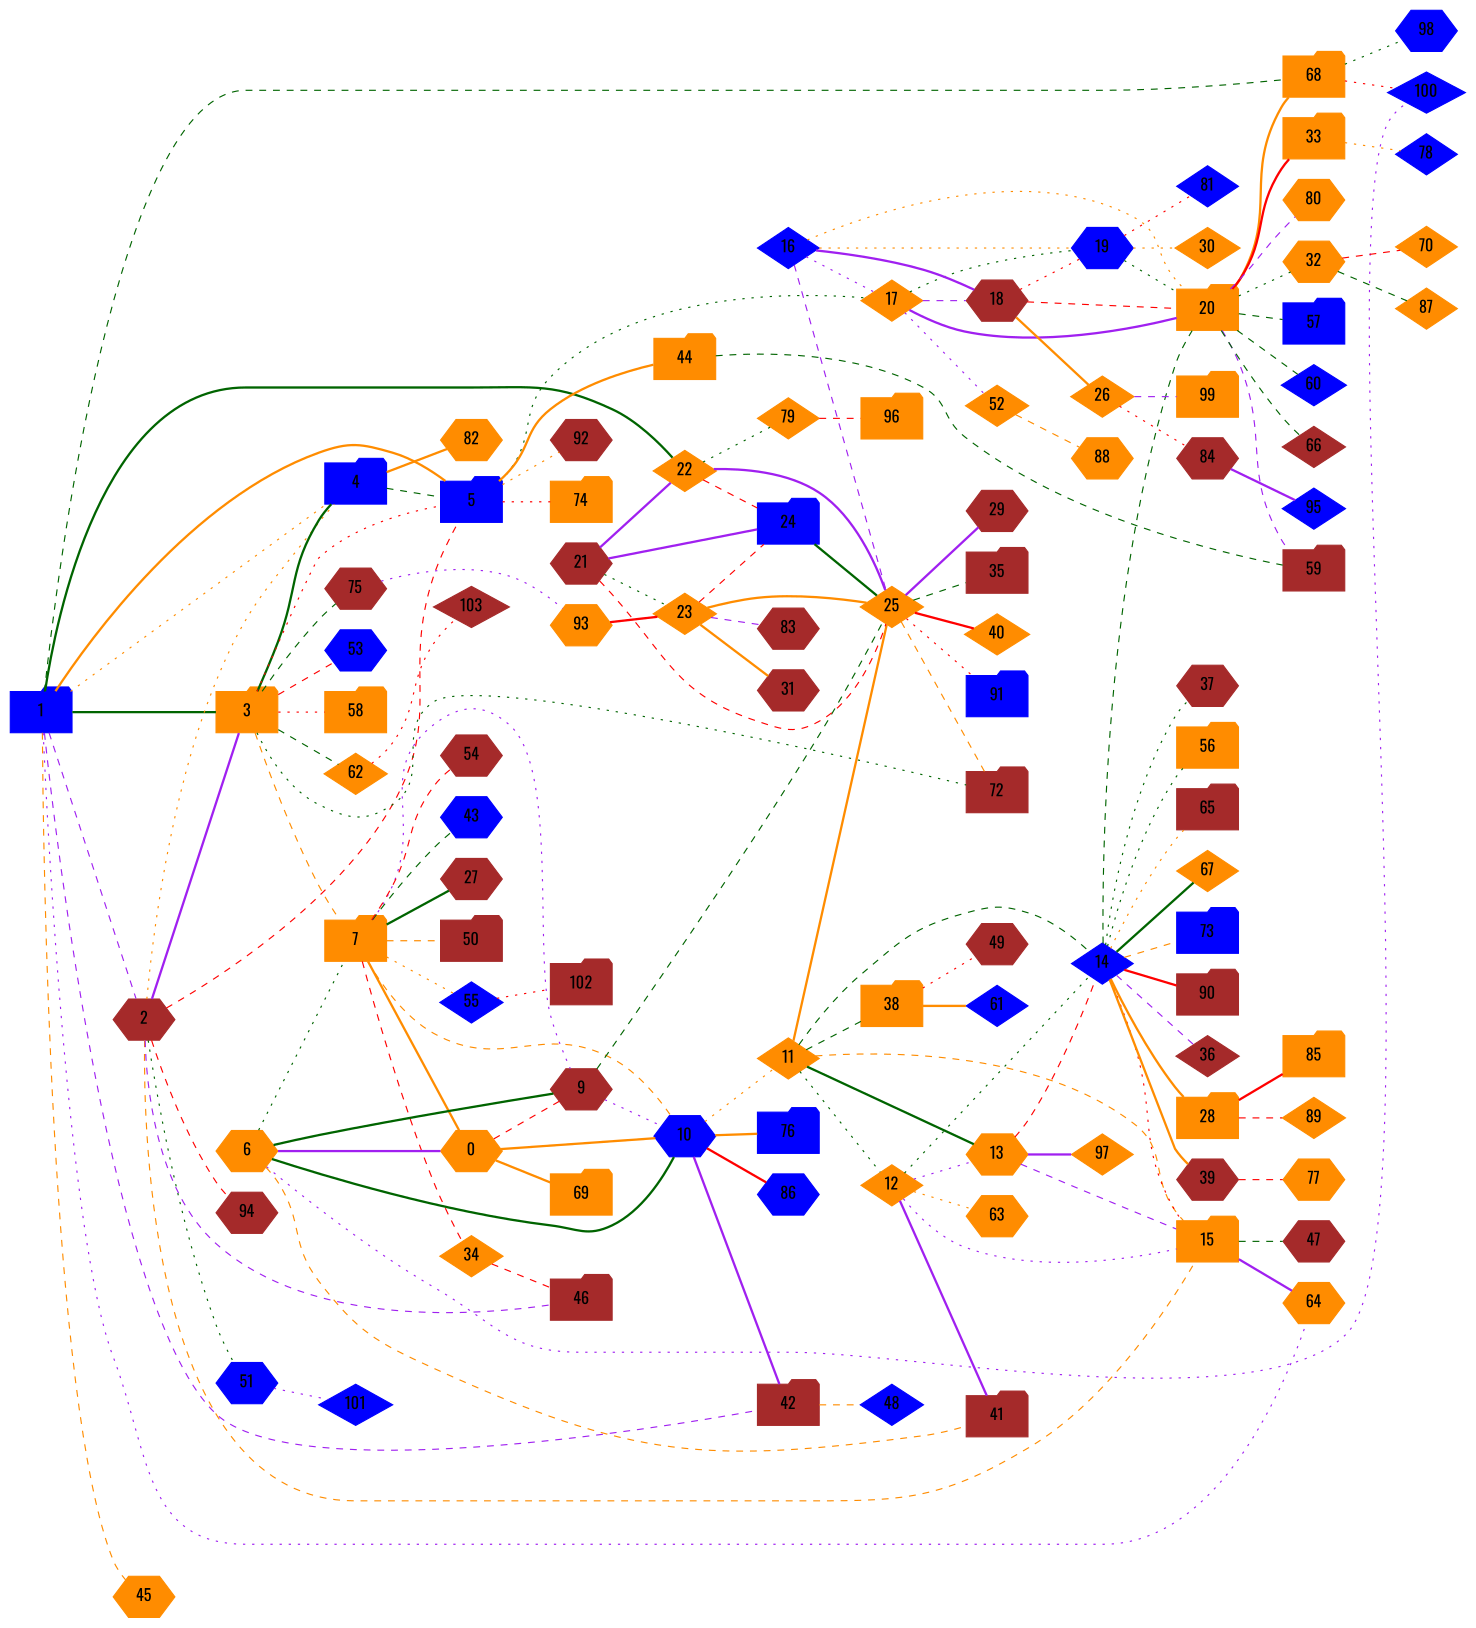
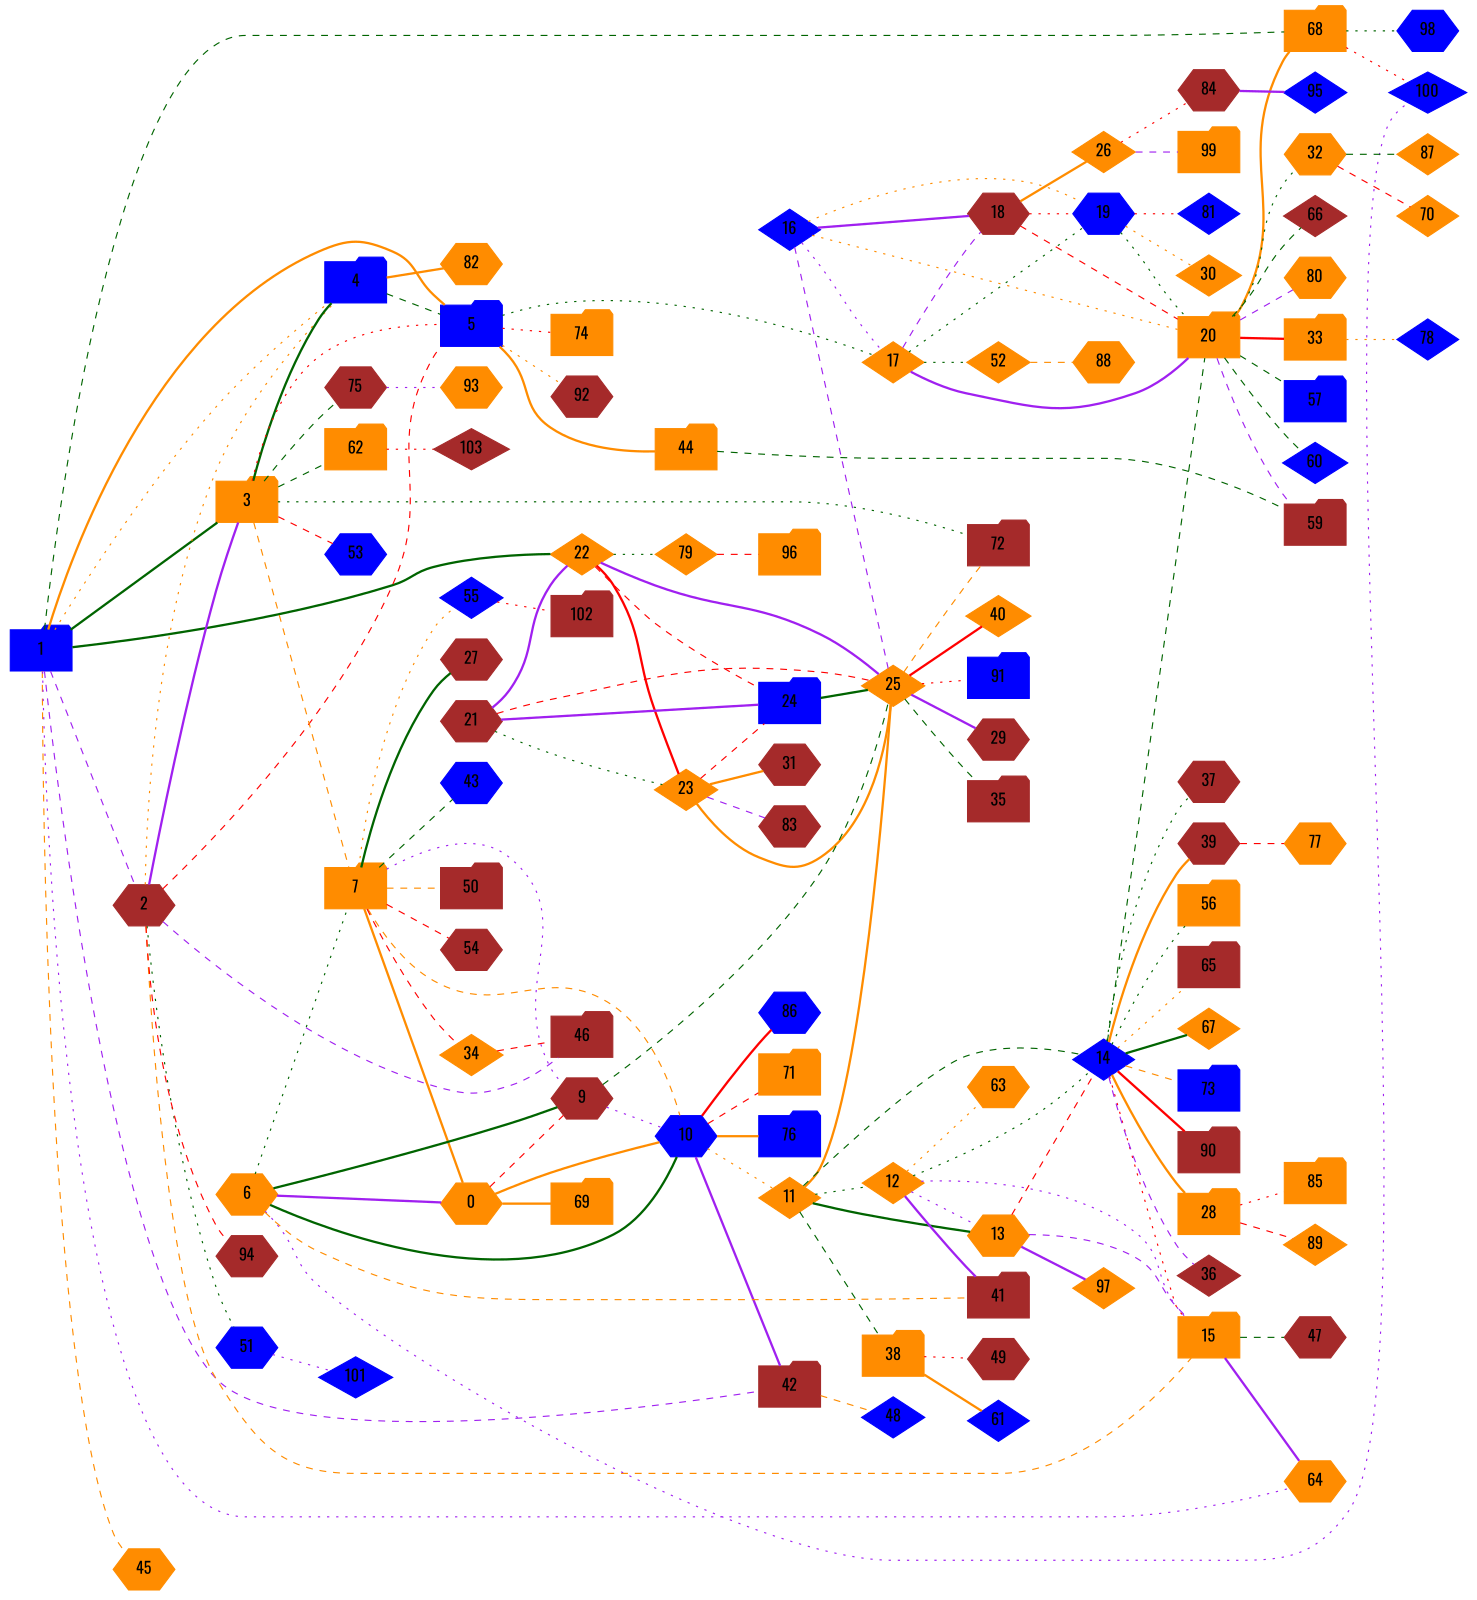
edge "17" -- "52": color purple -> darkgreen
edge "23" -- "93": now "23" -- "22"
node "58": removed
node "62": shape diamond -> folder
node "71": added
edge "11" -- "15": removed
edge "85" -- "28": style bold -> dotted
